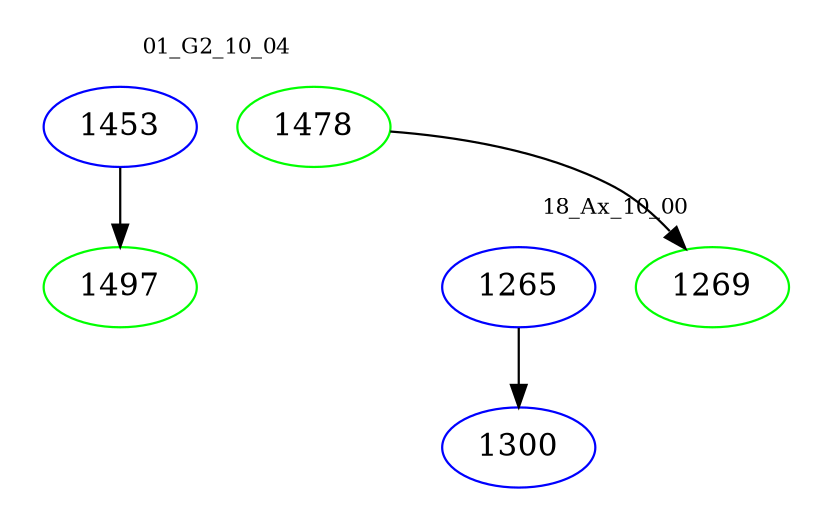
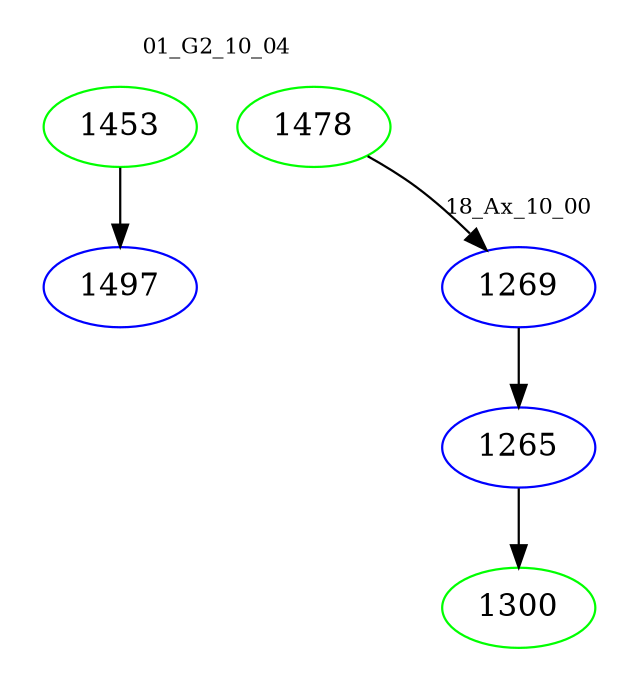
node "1453": color blue -> green
node "1497": color green -> blue
node "1269": color green -> blue
edge "1269" -> "1265": added
node "1300": color blue -> green
